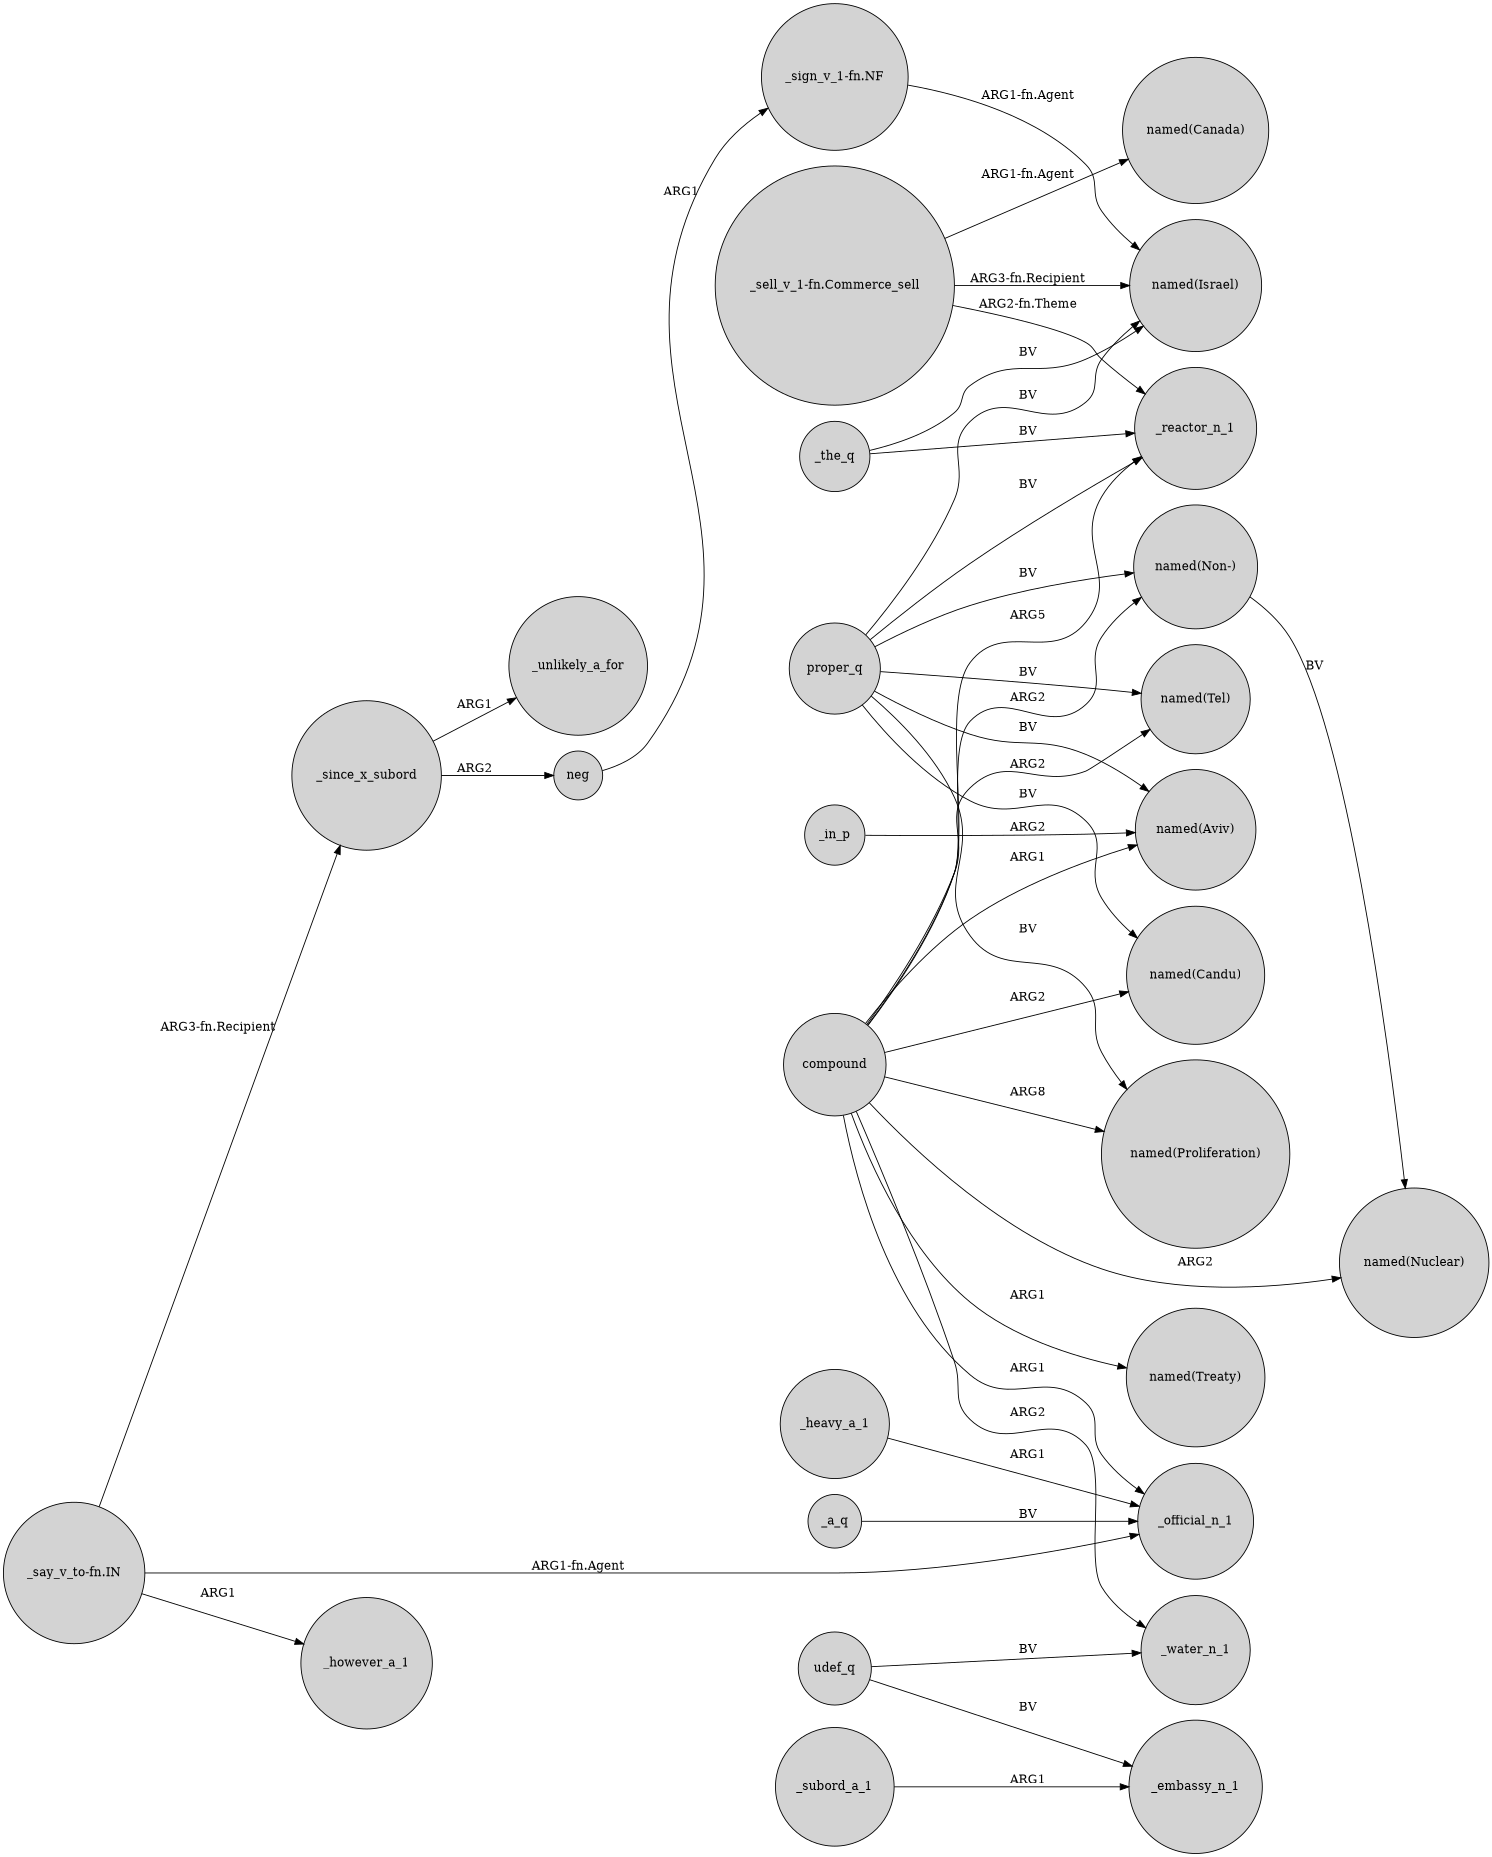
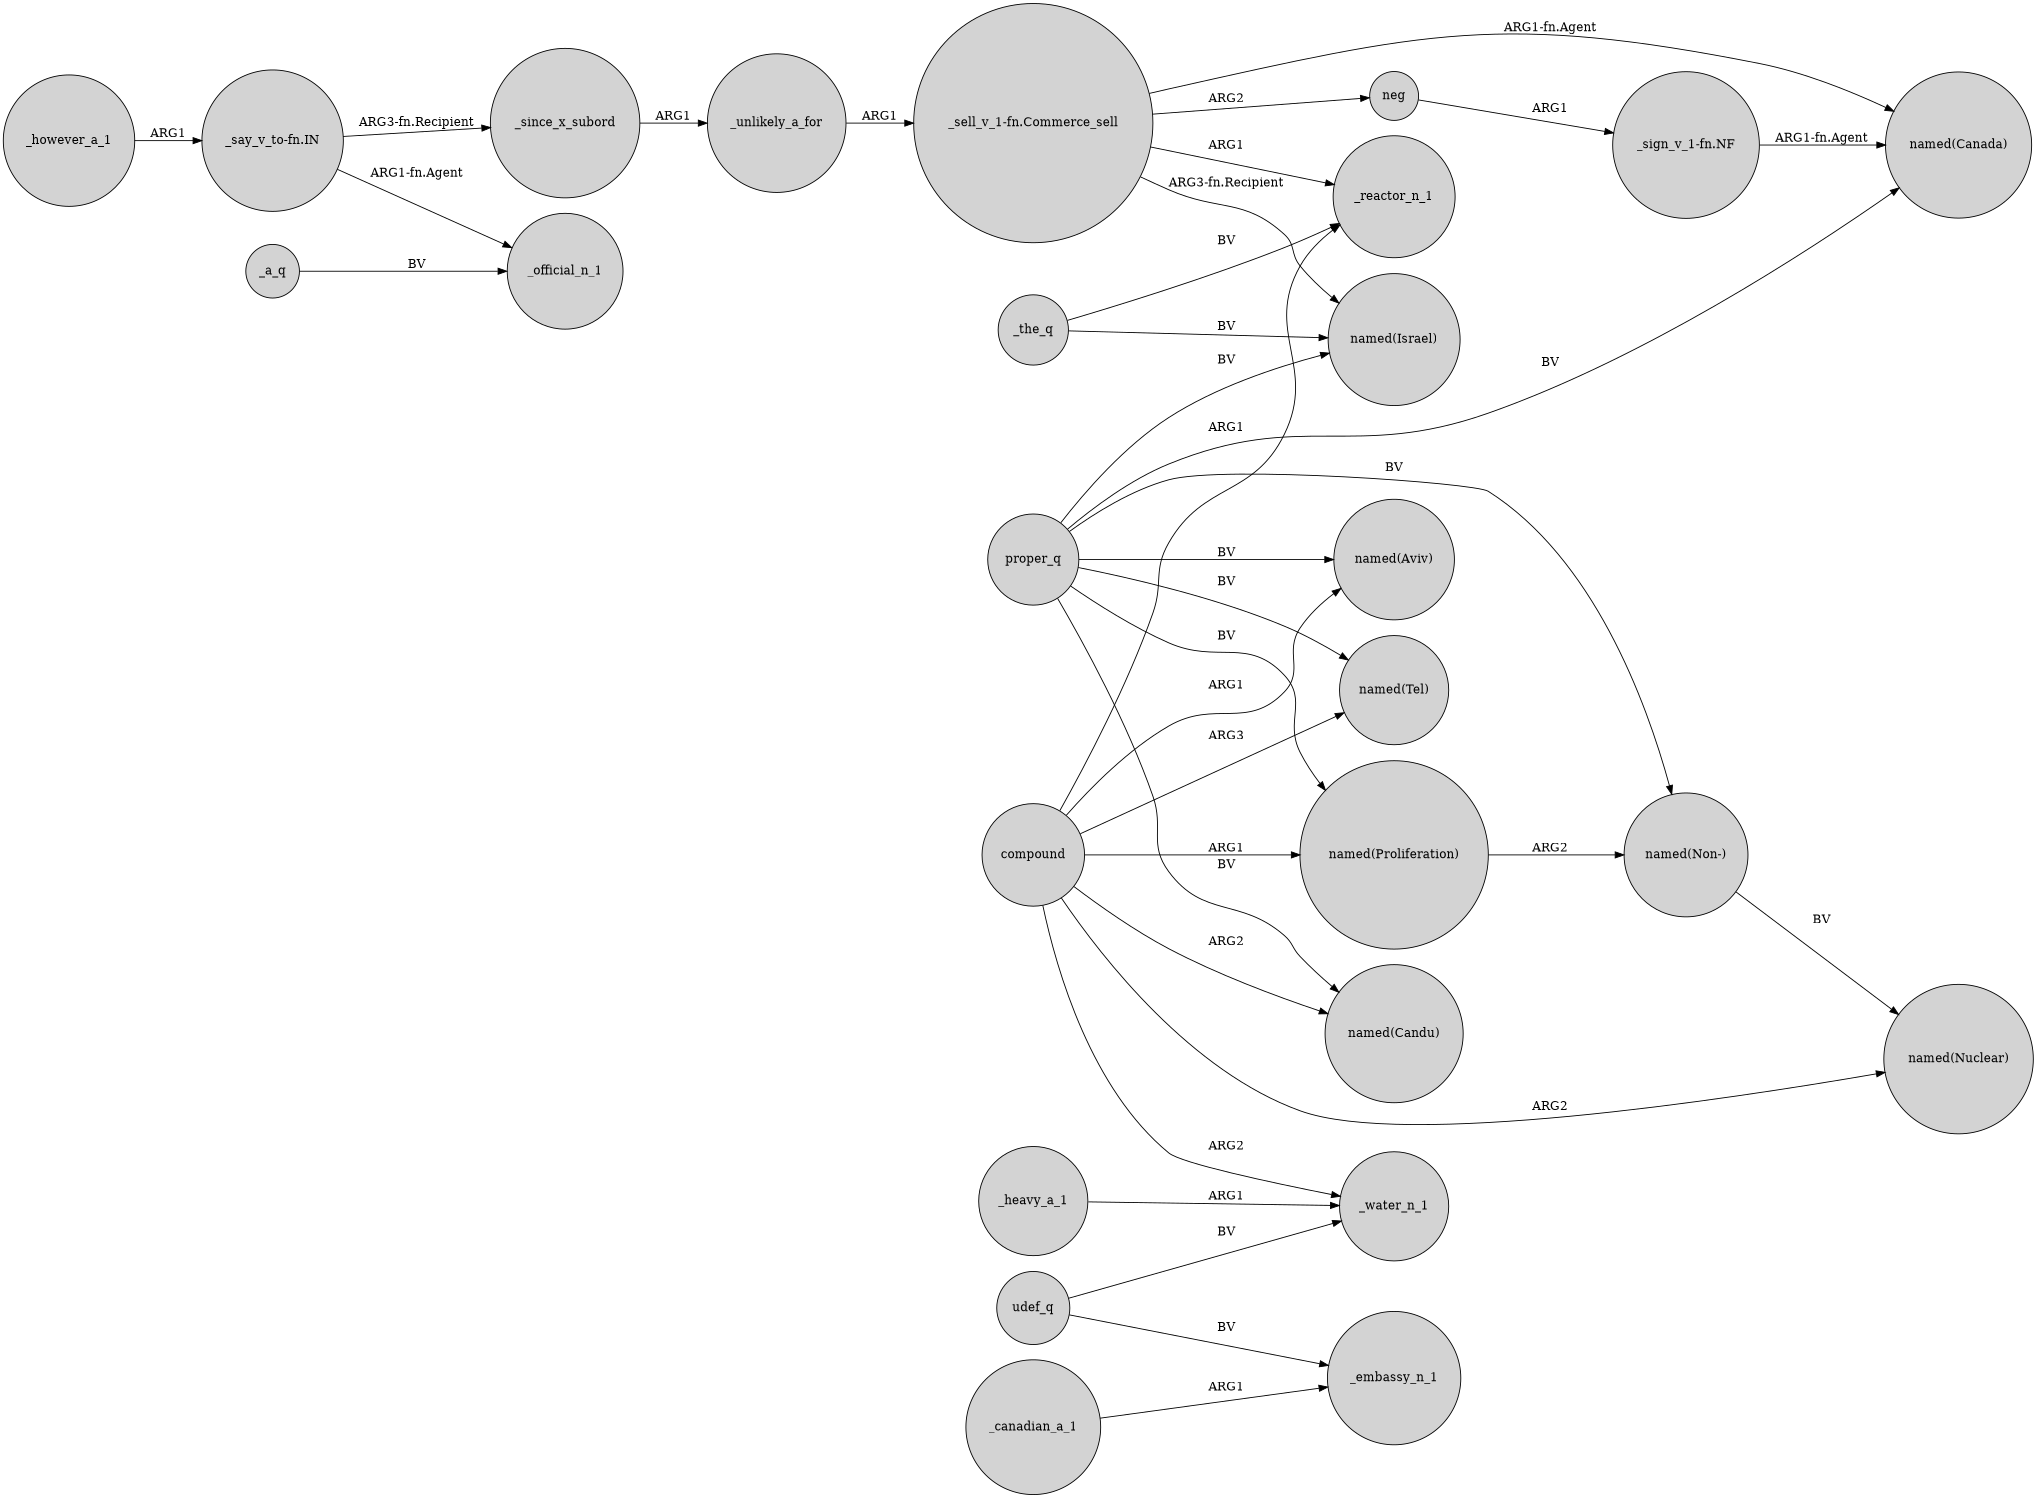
edge "_unlikely_a_for" -> "_sell_v_1-fn.Commerce_sell": added, label "ARG1"
edge "_sign_v_1-fn.NF" -> "named(Israel)": now "_sign_v_1-fn.NF" -> "named(Canada)"
edge "_sell_v_1-fn.Commerce_sell" -> "_reactor_n_1": label "ARG2-fn.Theme" -> "ARG1"
edge "proper_q" -> "_reactor_n_1": now "proper_q" -> "named(Canada)"
edge "compound" -> "_reactor_n_1": label "ARG5" -> "ARG1"
edge "compound" -> "named(Non-)": now "named(Proliferation)" -> "named(Non-)"
edge "compound" -> "named(Tel)": label "ARG2" -> "ARG3"
edge "_since_x_subord" -> "neg": now "_sell_v_1-fn.Commerce_sell" -> "neg"
node "_in_p": removed
edge "compound" -> "named(Proliferation)": label "ARG8" -> "ARG1"
edge "compound" -> "_official_n_1": removed, label "ARG1"
node "named(Treaty)": removed
edge "_heavy_a_1" -> "_official_n_1": now "_heavy_a_1" -> "_water_n_1"
edge "_say_v_to-fn.IN" -> "_however_a_1": reversed
node "_subord_a_1": label "_subord_a_1" -> "_canadian_a_1"
